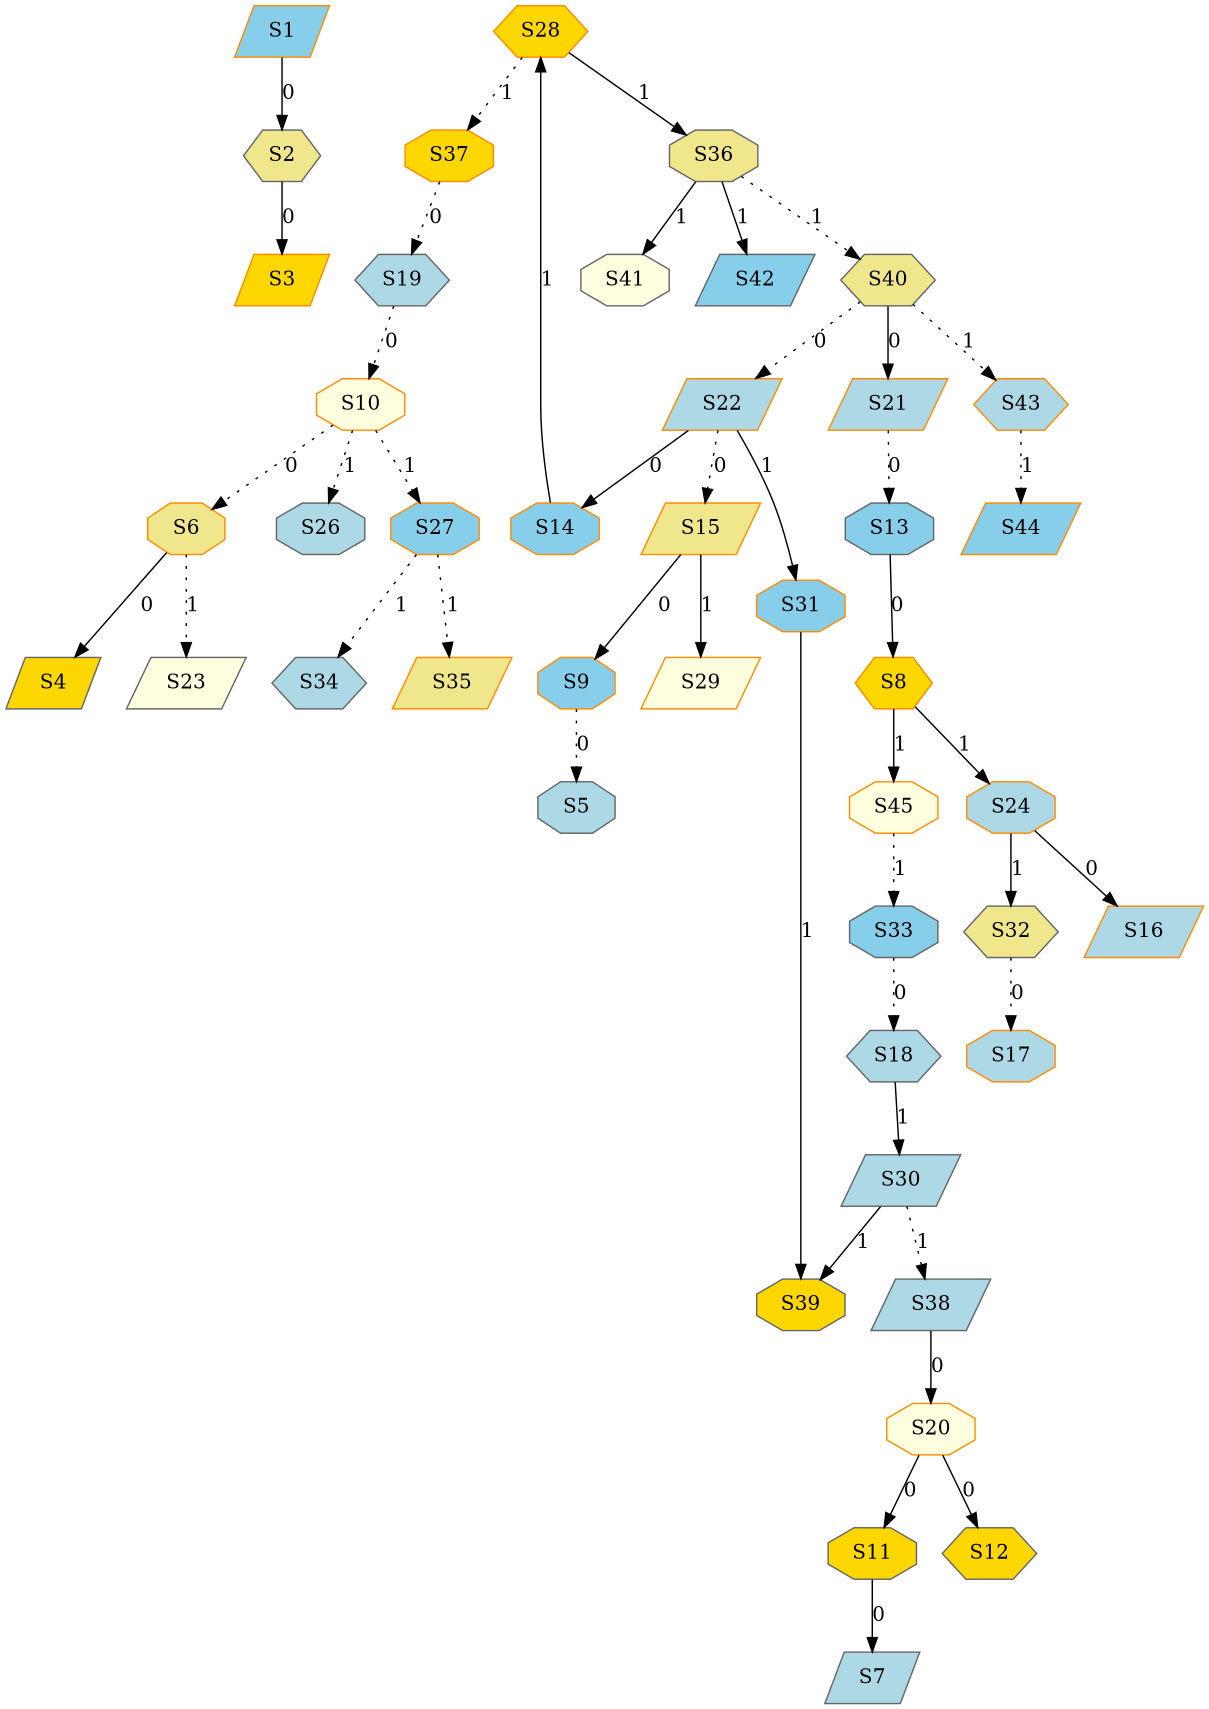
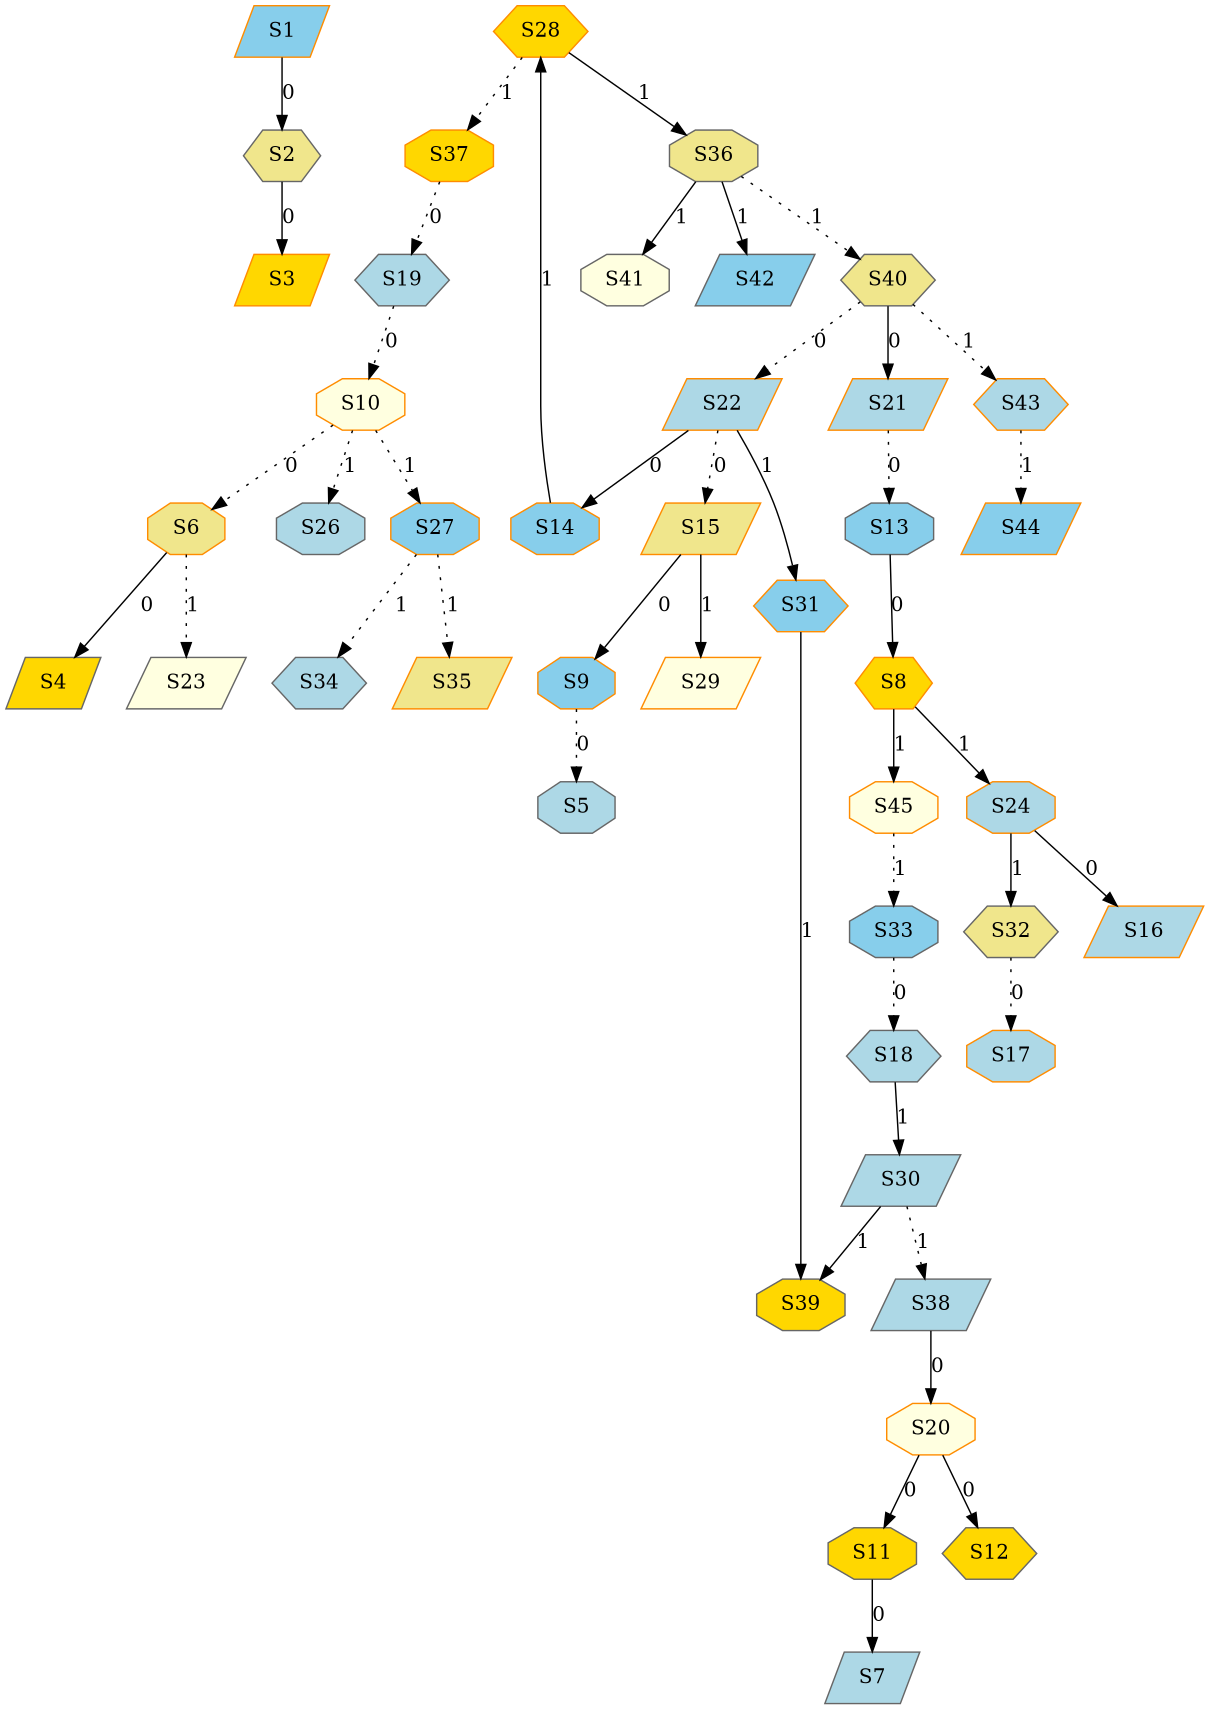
node "S31": shape octagon -> hexagon
